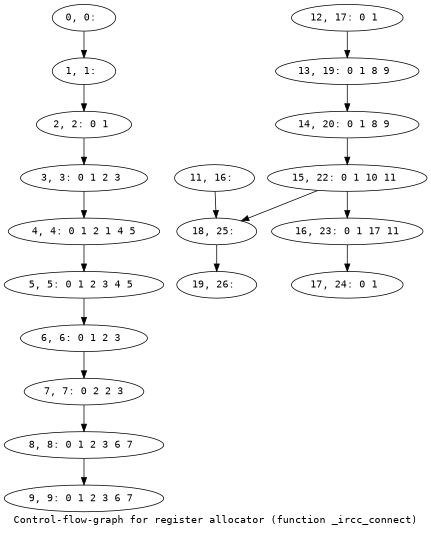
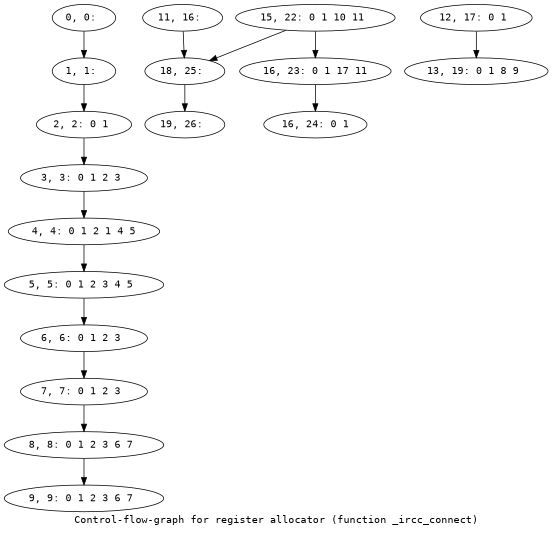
node "14, 20: 0 1 8 9": removed
node "17, 24: 0 1": label "17, 24: 0 1" -> "16, 24: 0 1"
node "7, 7: 0 2 2 3": label "7, 7: 0 2 2 3" -> "7, 7: 0 1 2 3"
